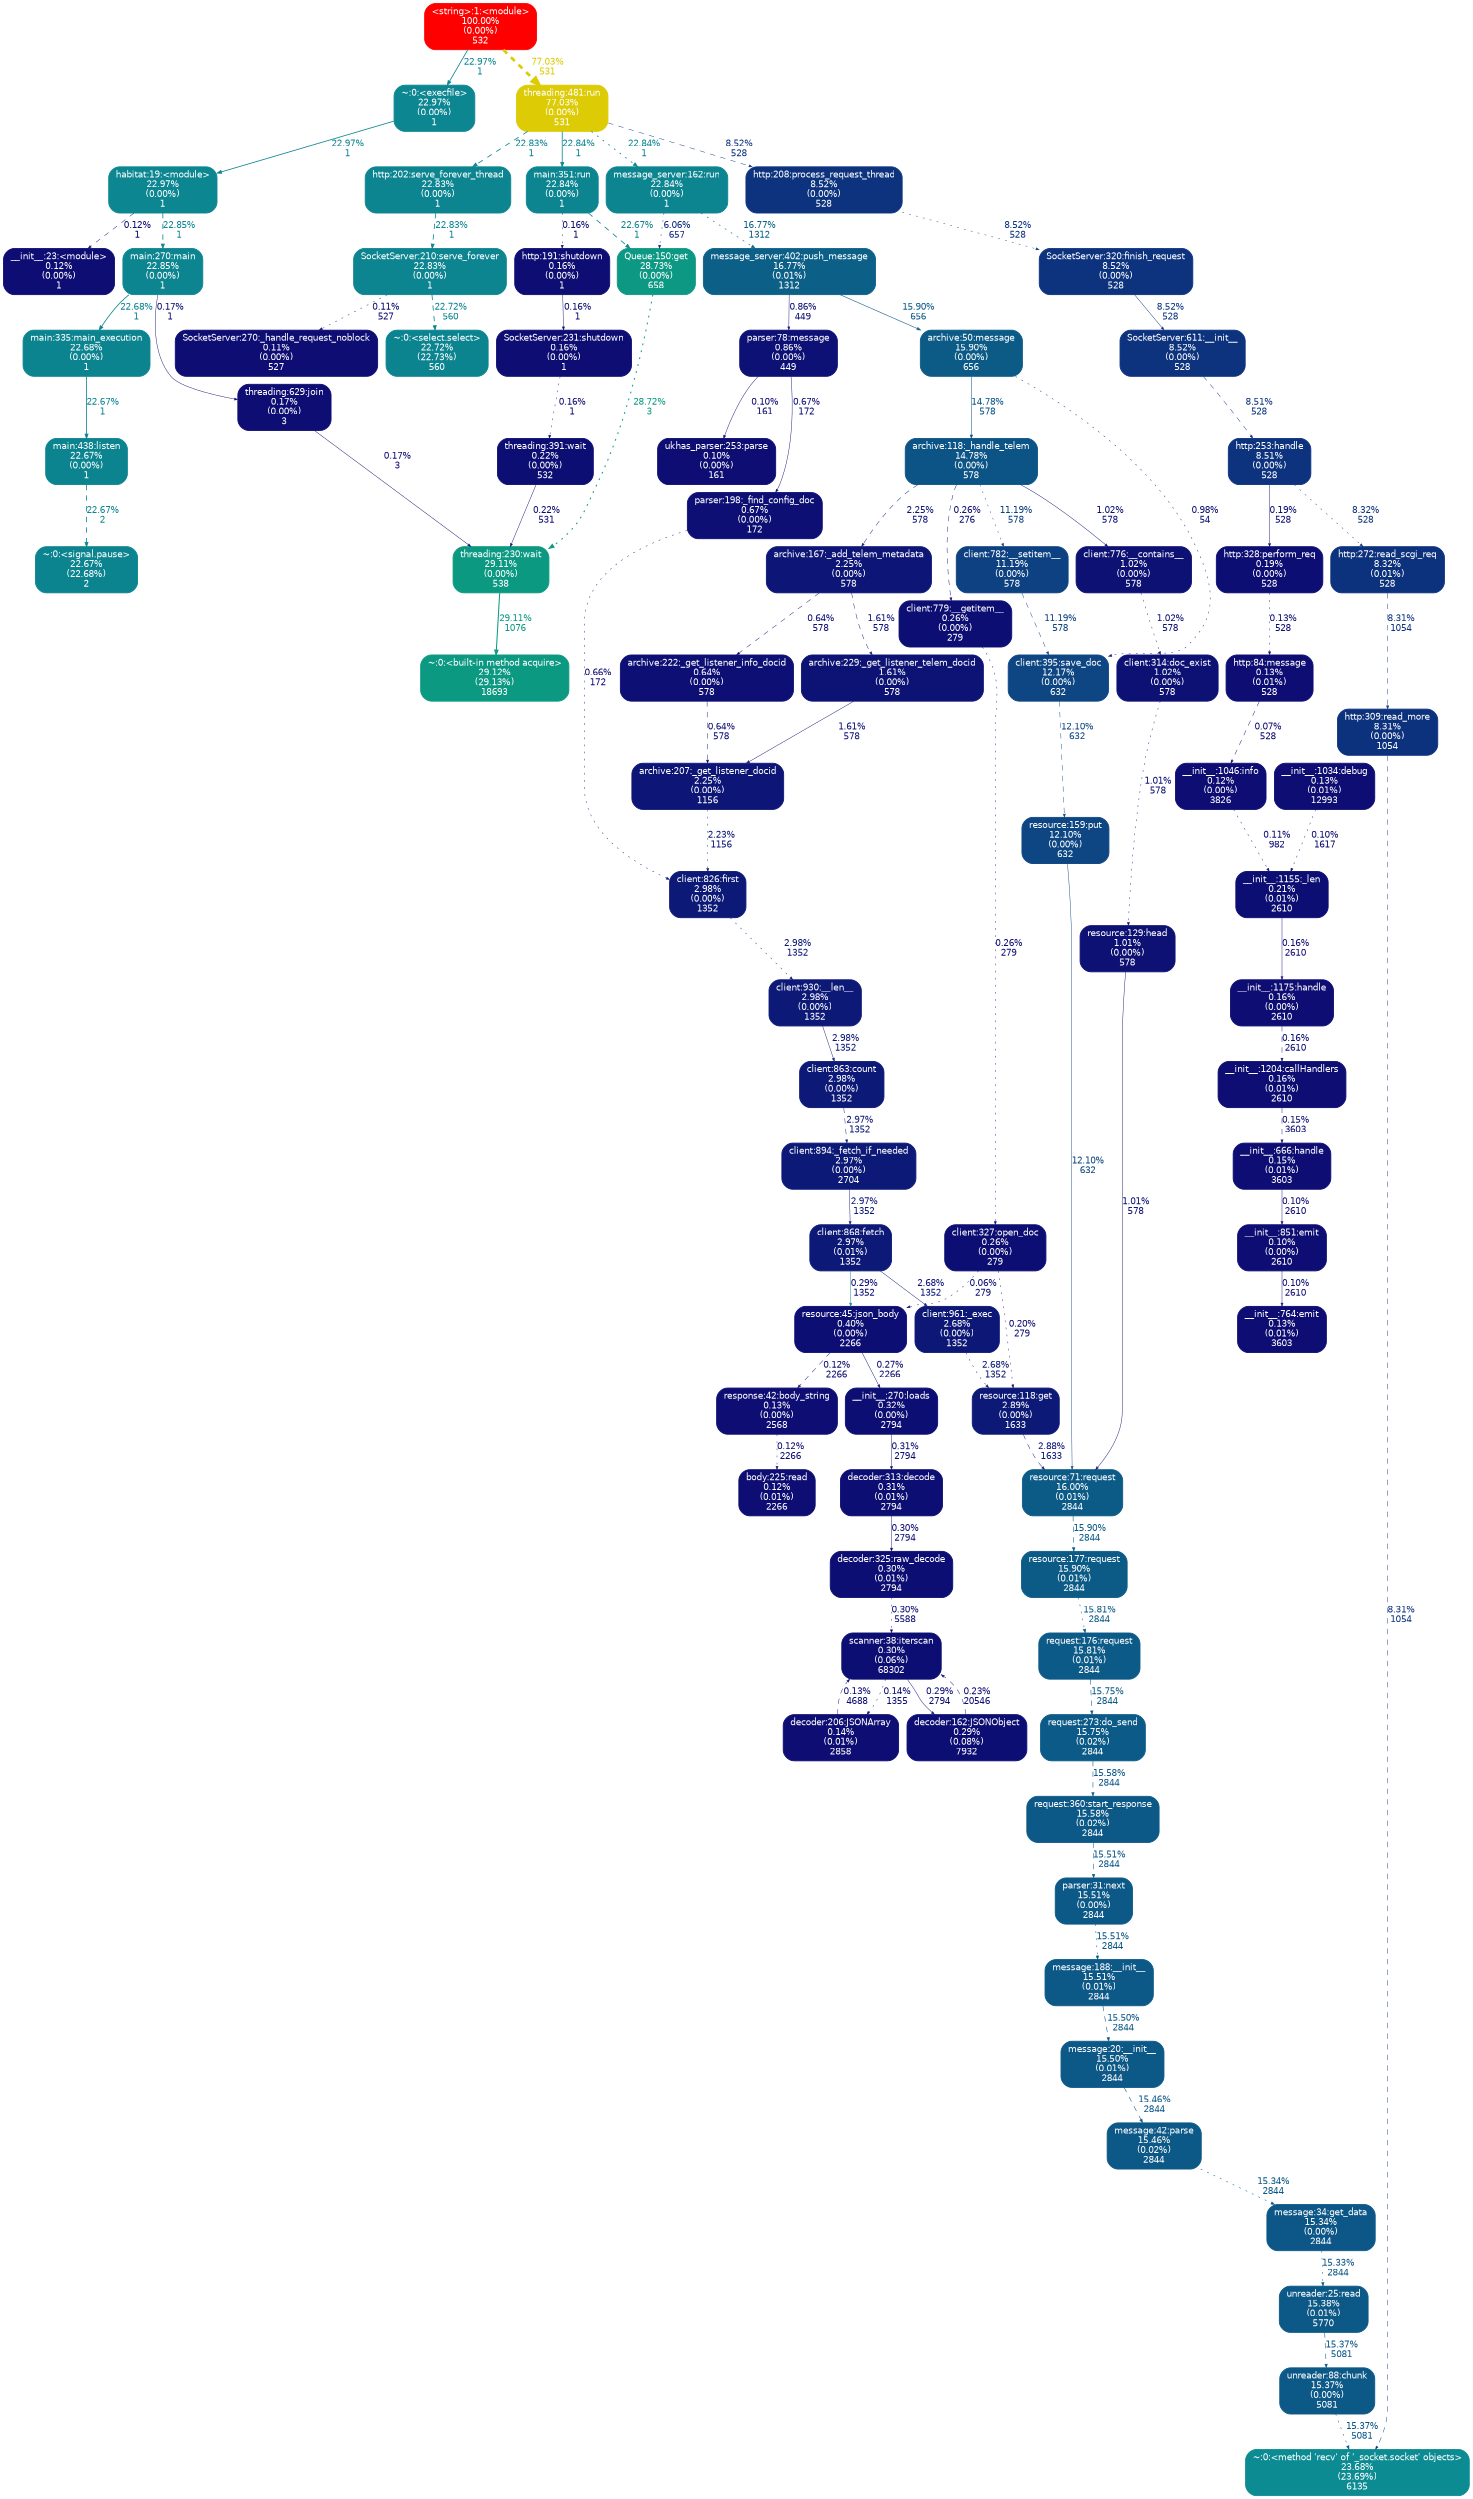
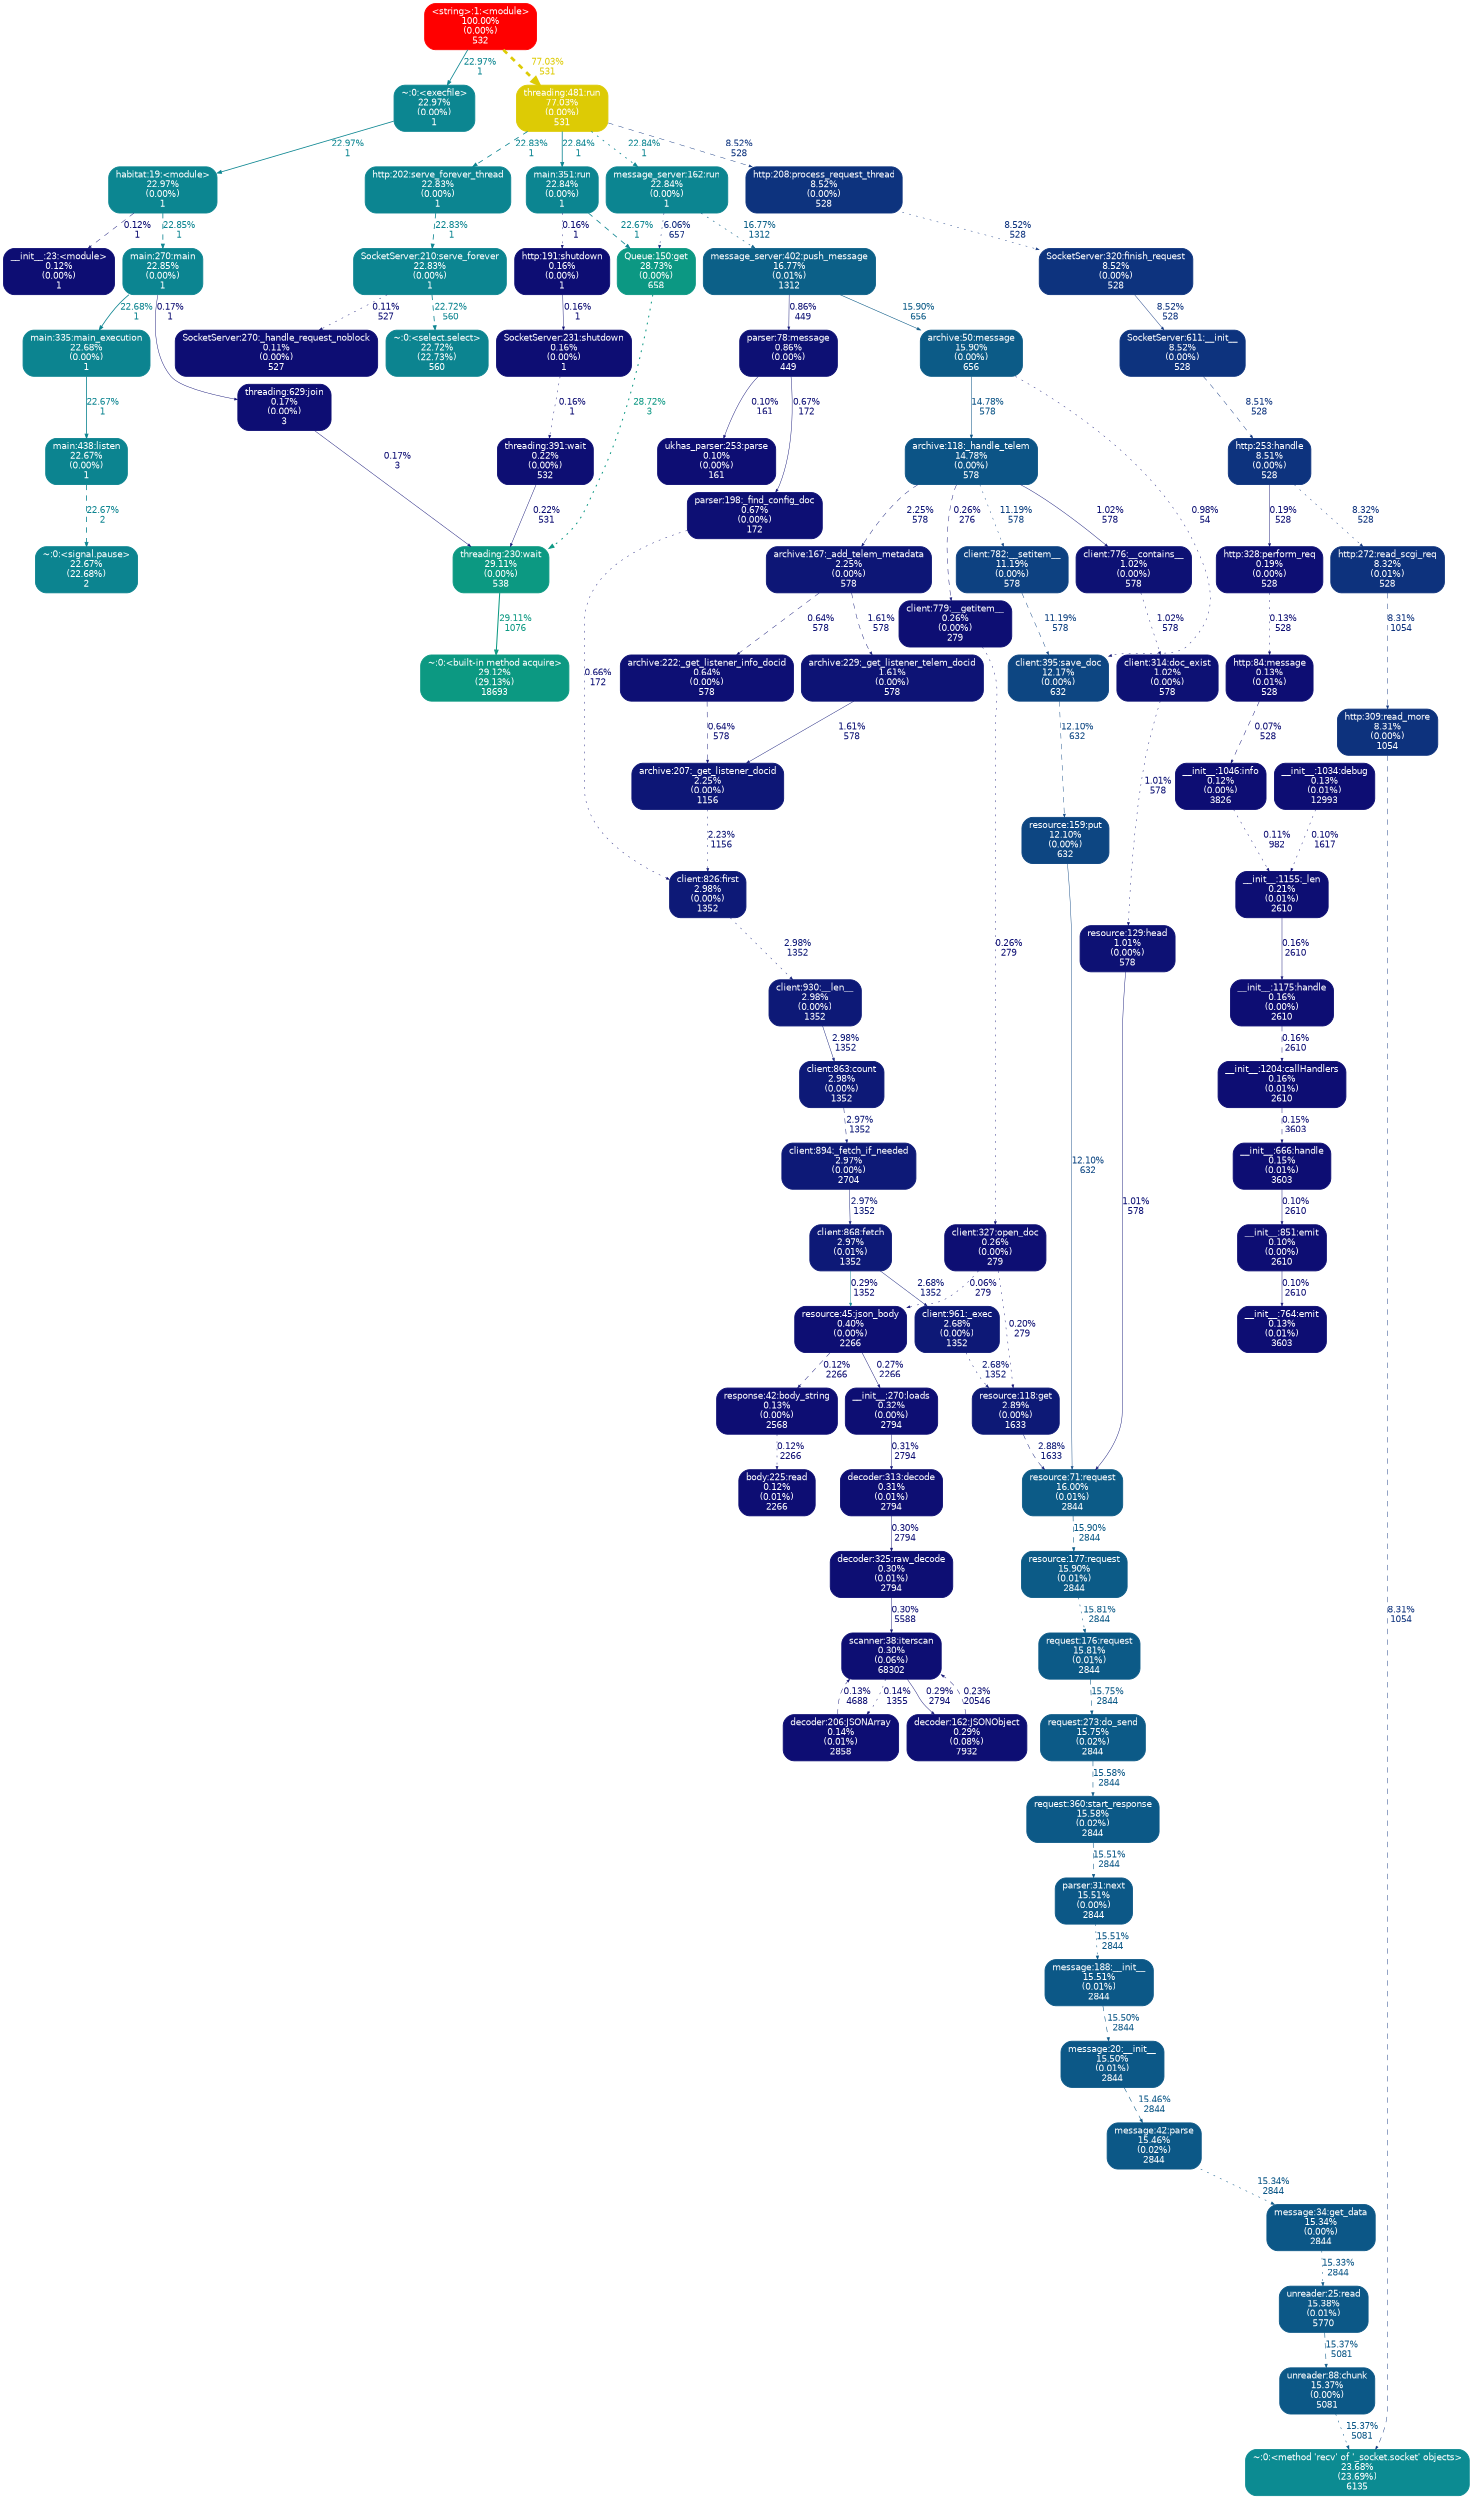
edge "decoder:325:raw_decode 0.30% (0.01%) 2794" -> "scanner:38:iterscan 0.30% (0.06%) 68302": style dotted -> solid
